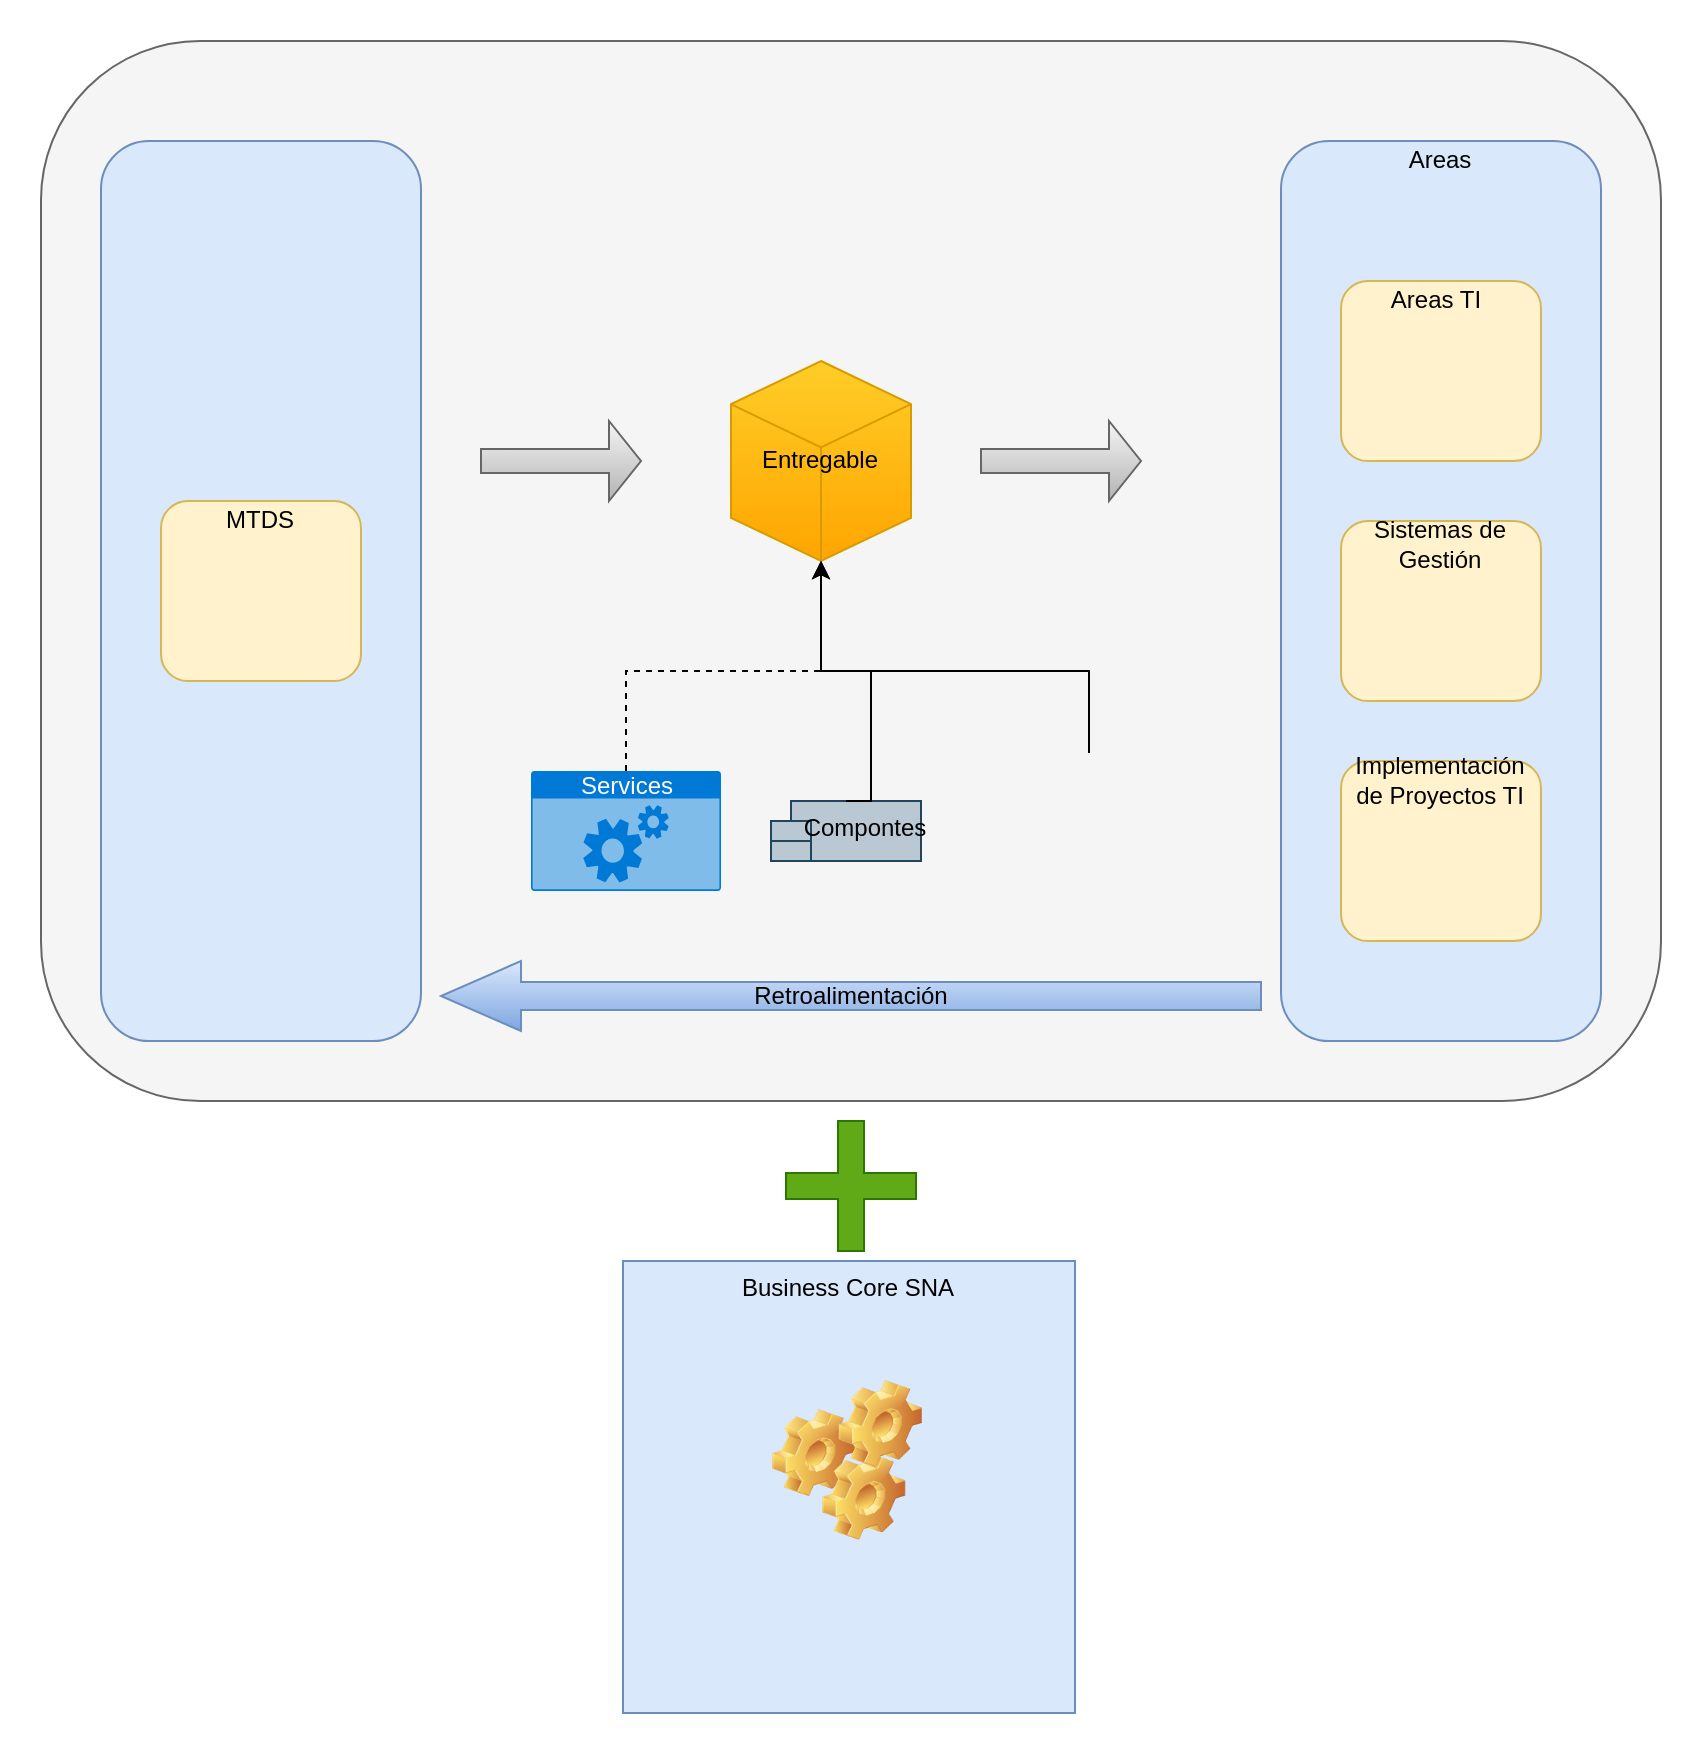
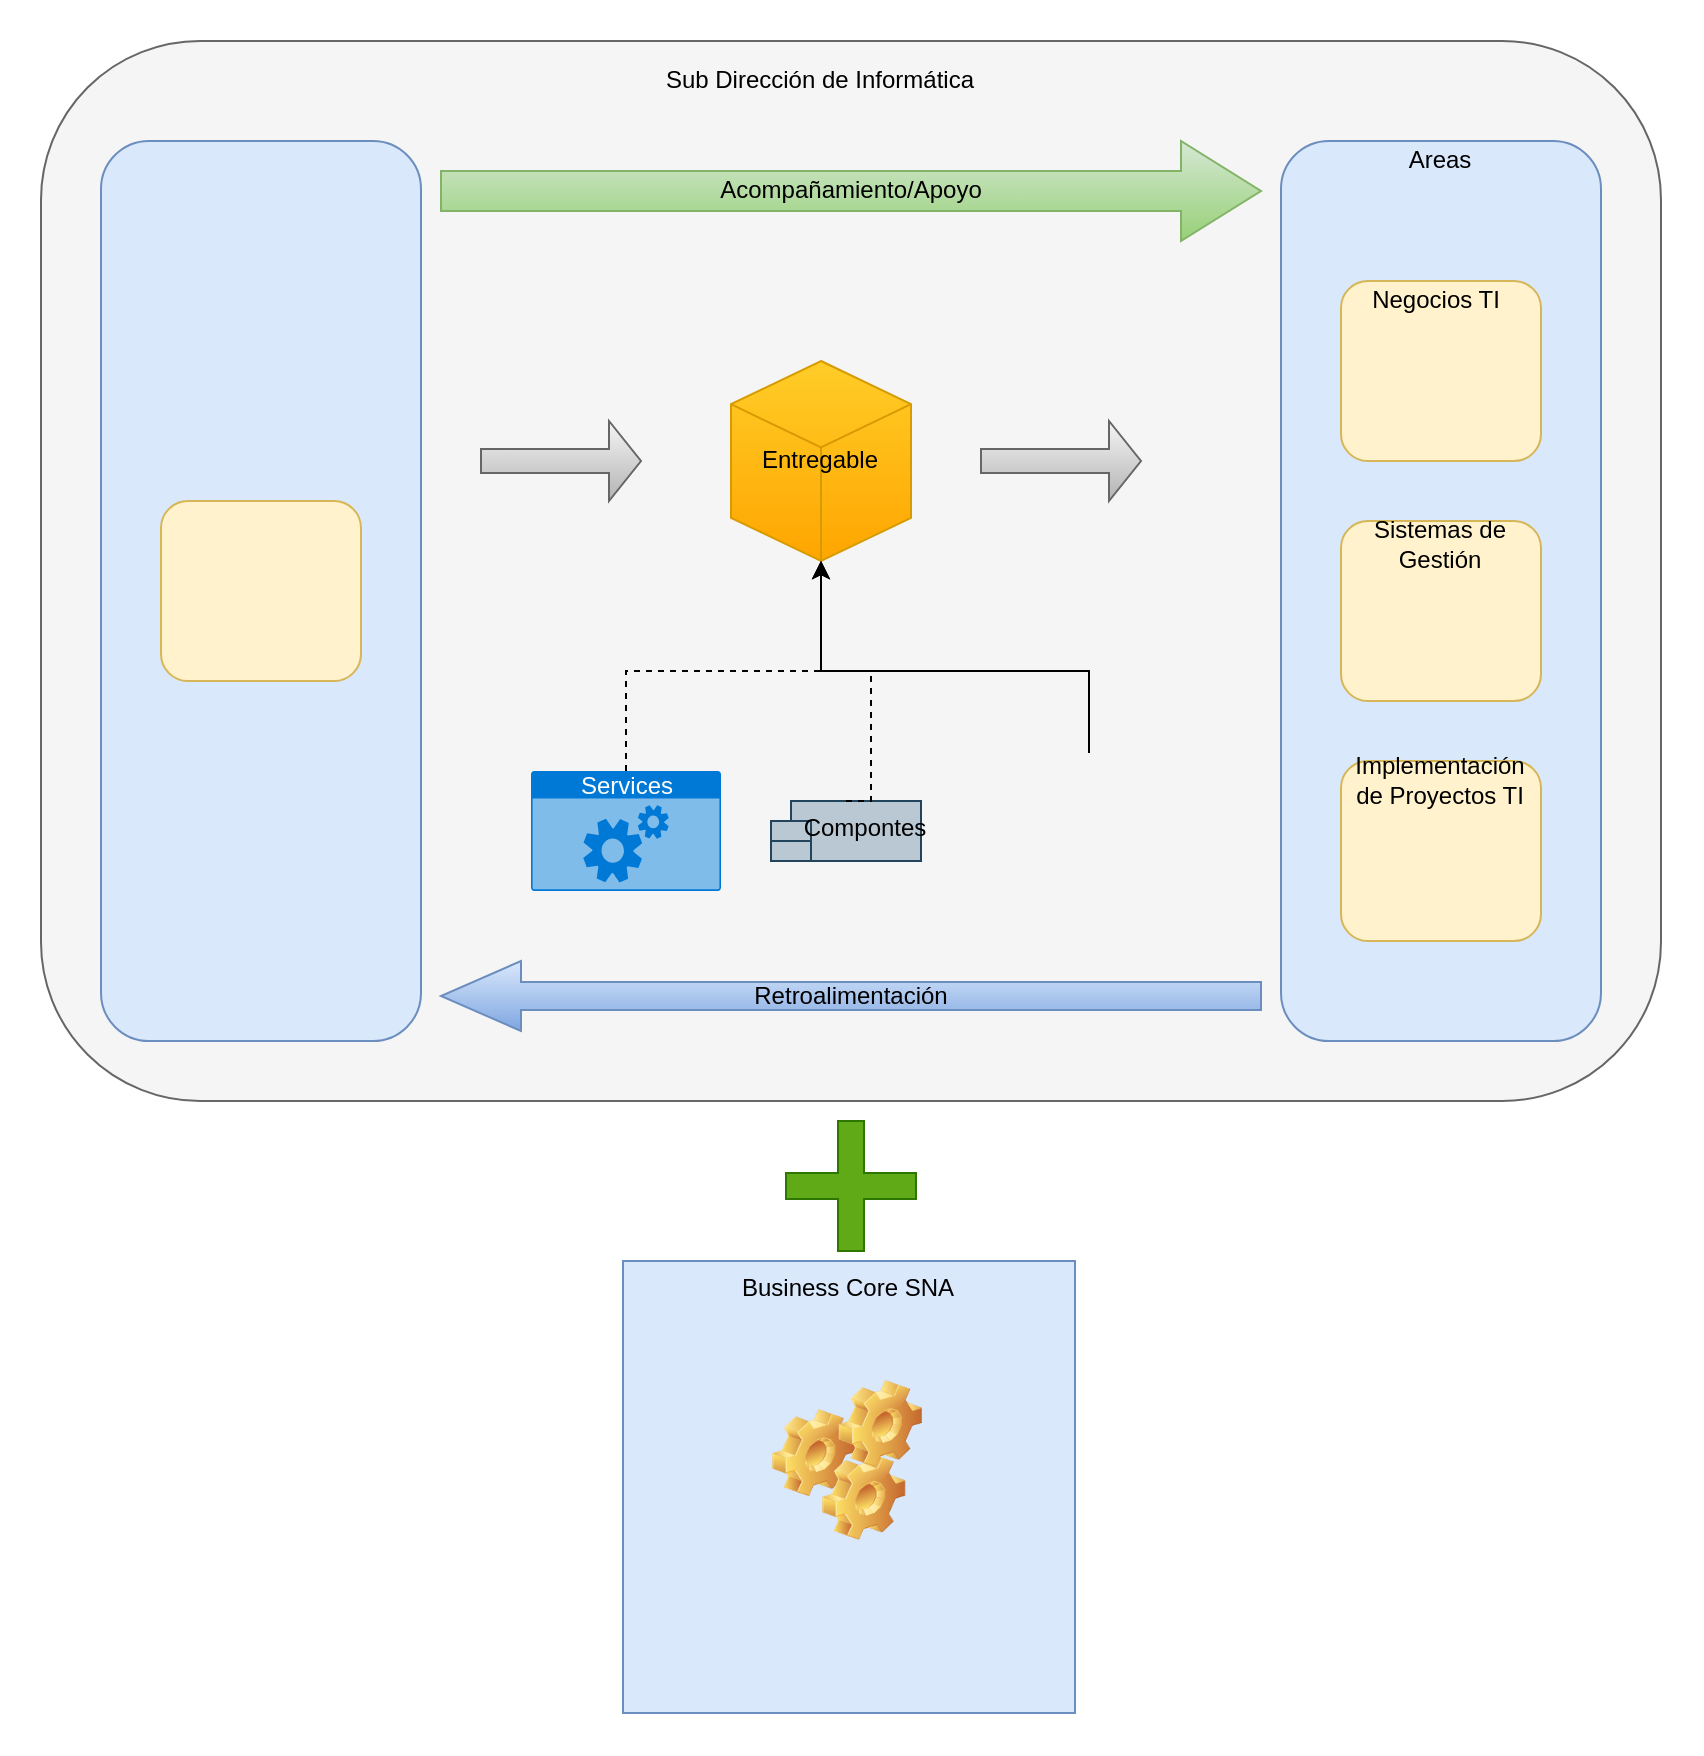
node "Sub Dirección de Informática": added
node "Acompañamiento/Apoyo": added
node "Areas TI": label "Areas TI" -> "Negocios TI"
node "MTDS": removed
edge "Compontes" -> "Entregable": style solid -> dashed
